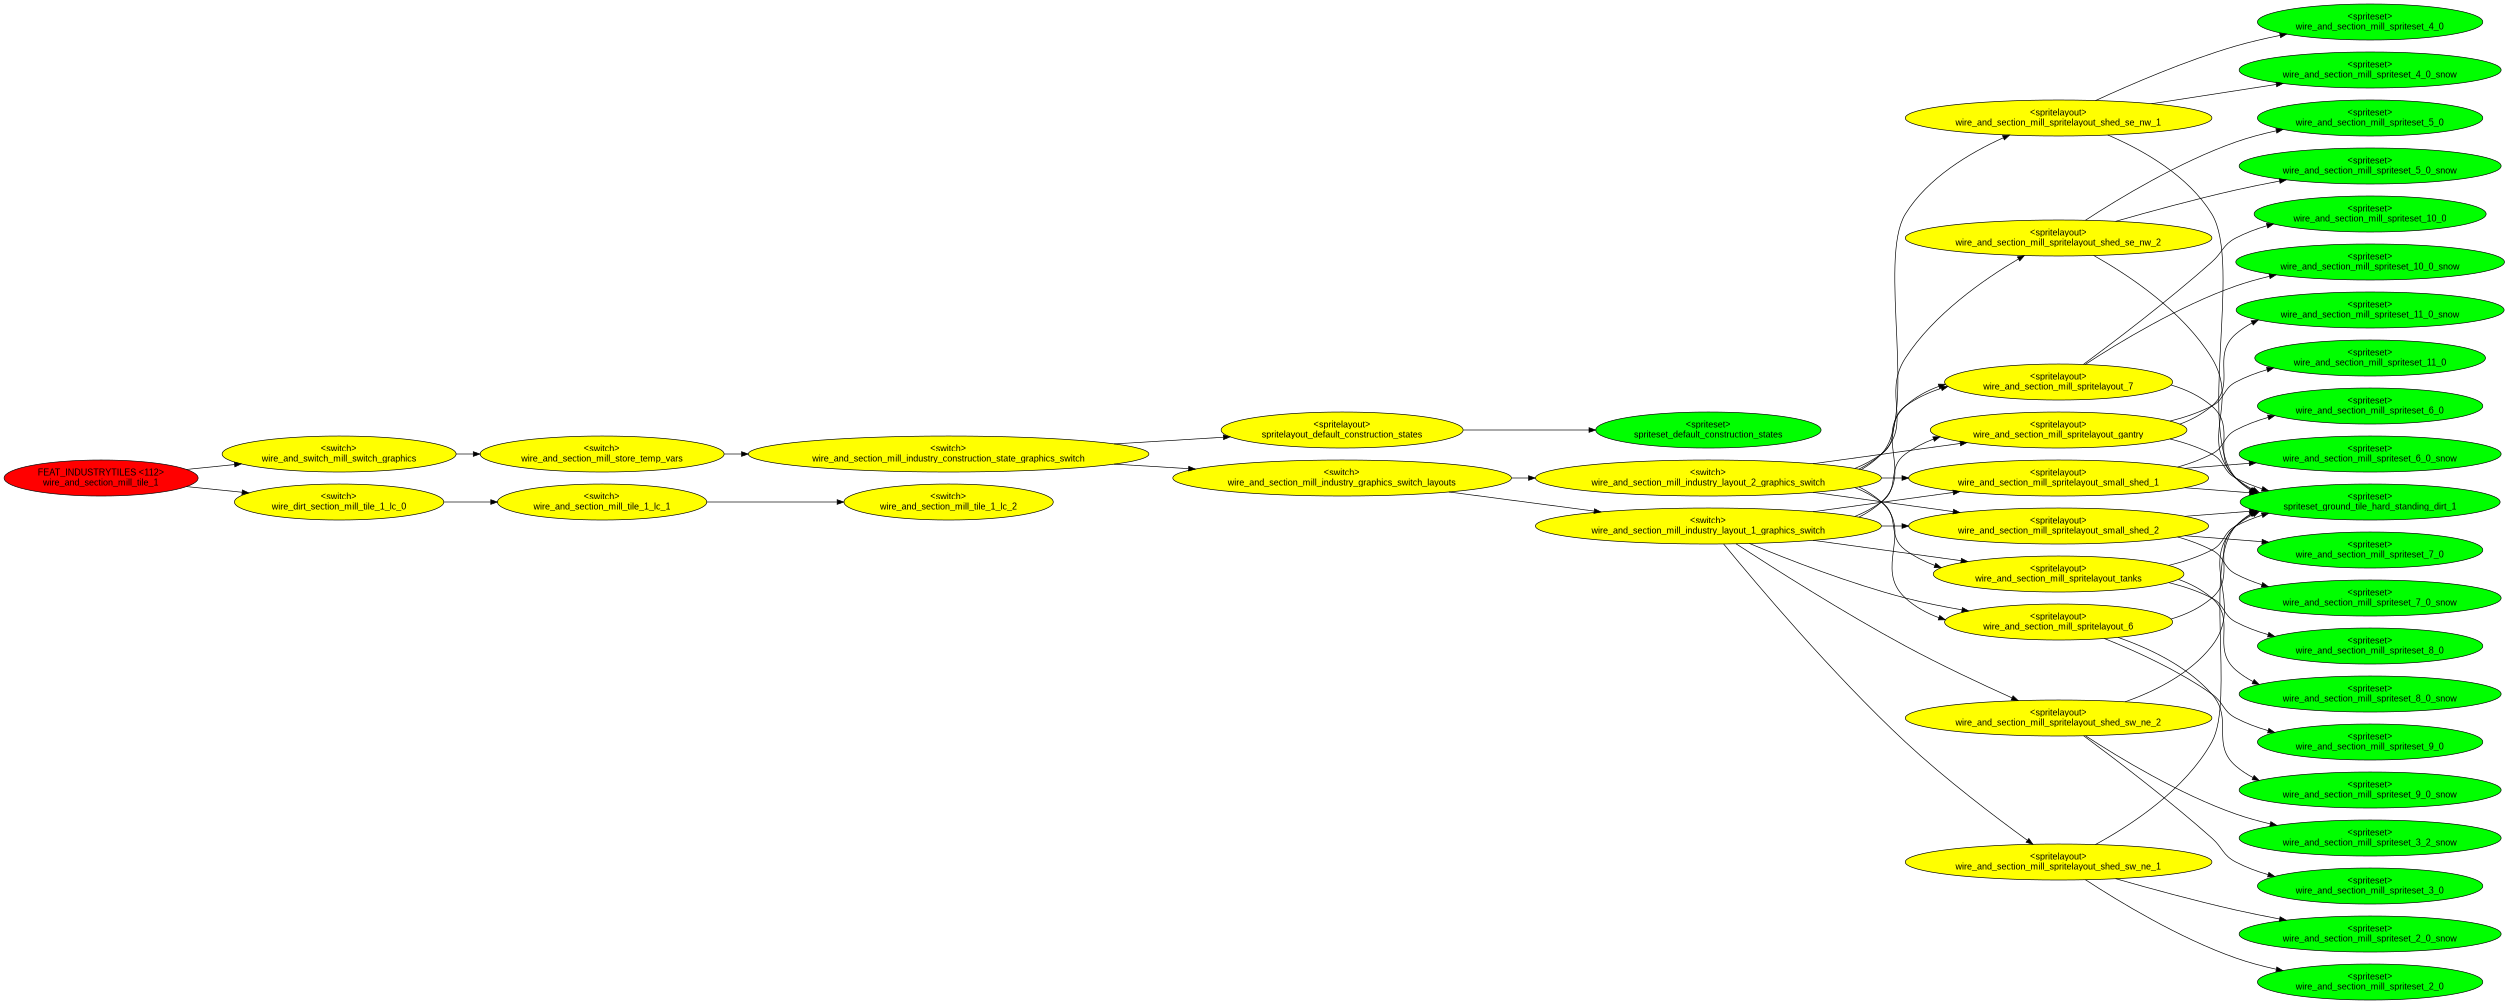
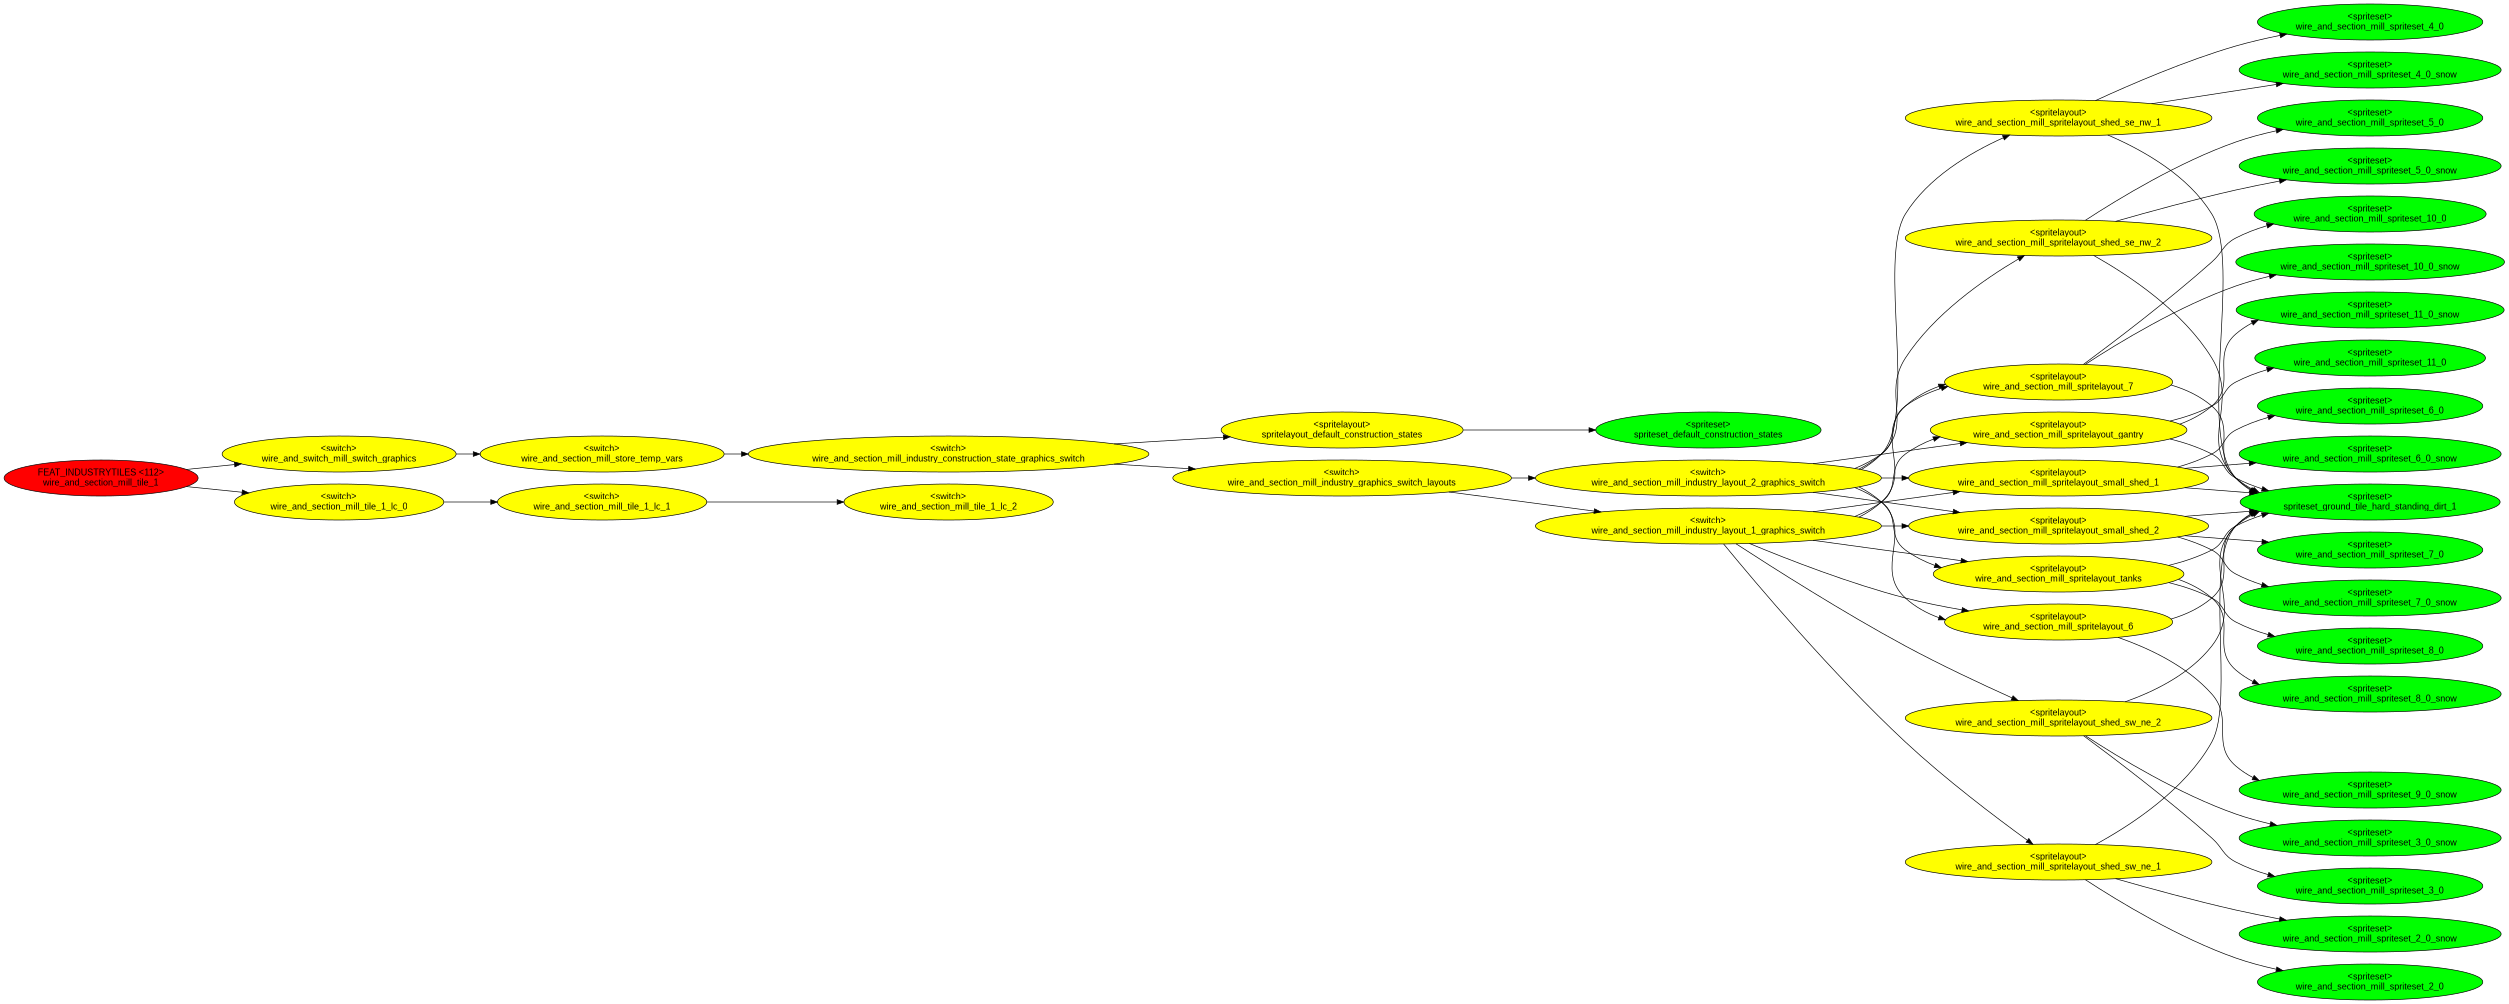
node "<switch> wire_dirt_section_mill_tile_1_lc_0": label "<switch> wire_dirt_section_mill_tile_1_lc_0" -> "<switch> wire_and_section_mill_tile_1_lc_0"
node "<spriteset> wire_and_section_mill_spriteset_9_0": removed
node "<spriteset> wire_and_section_mill_spriteset_3_2_snow": label "<spriteset> wire_and_section_mill_spriteset_3_2_snow" -> "<spriteset> wire_and_section_mill_spriteset_3_0_snow"
